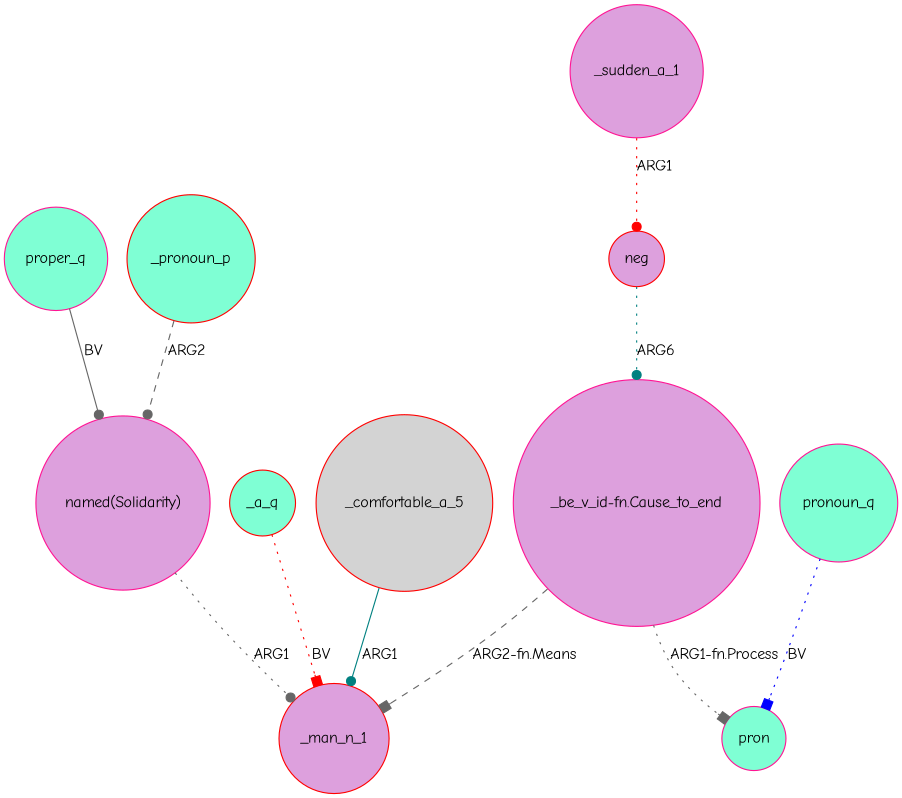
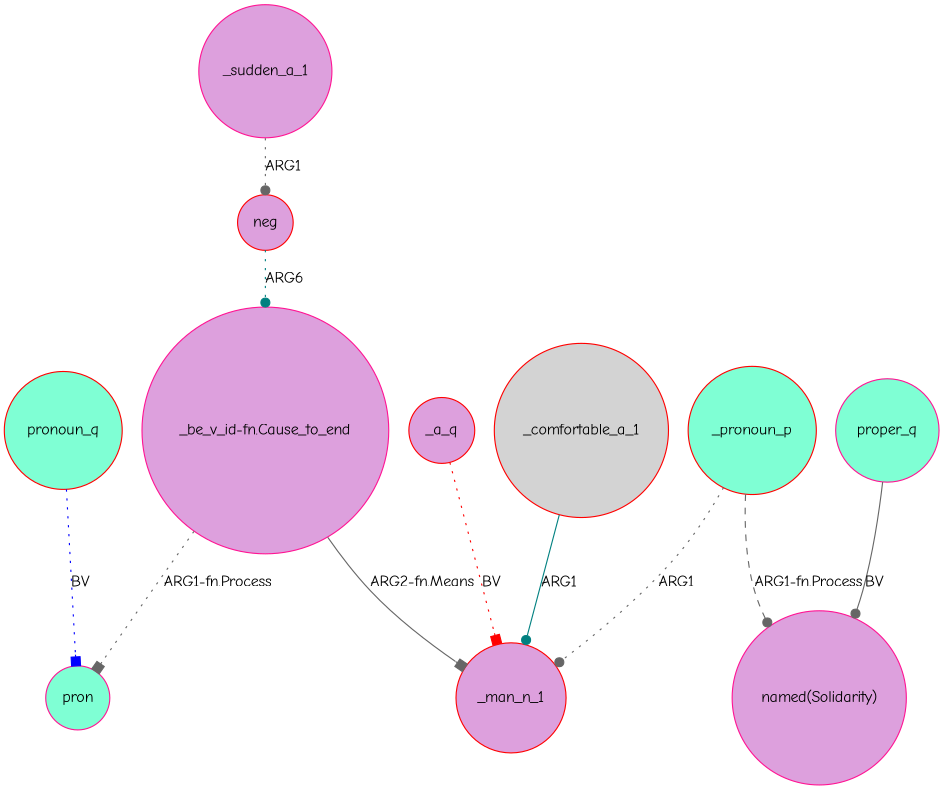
edge "_sudden_a_1" -> "neg": color red -> gray40
edge "_pronoun_p" -> "named(Solidarity)": label "ARG2" -> "ARG1-fn.Process"
node "_a_q": fillcolor aquamarine -> plum
node "_comfortable_a_5": label "_comfortable_a_5" -> "_comfortable_a_1"
node "pronoun_q": color deeppink -> red
edge "named(Solidarity)" -> "_man_n_1": now "_pronoun_p" -> "_man_n_1"
edge "_be_v_id-fn.Cause_to_end" -> "_man_n_1": style dashed -> solid
